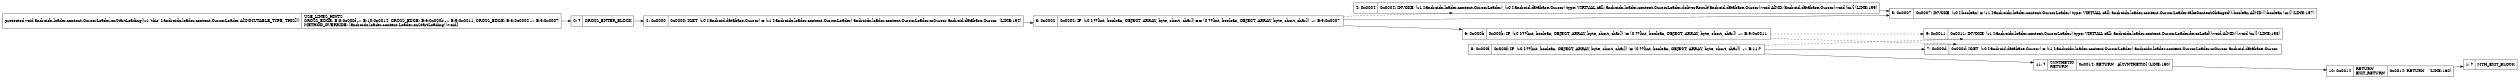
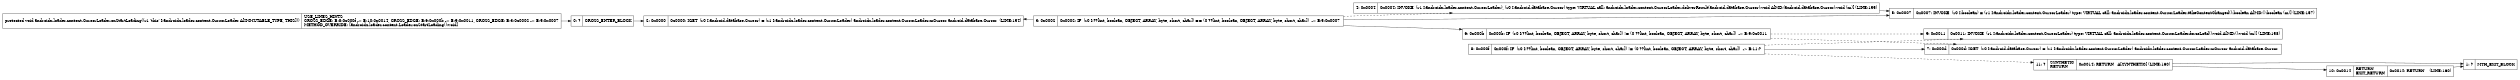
edge "2: 0x0000" -> "3: 0x0002": reversed
edge "8: 0x000f" -> "11: ?": style solid -> dashed
edge "11: ?" -> "1: ?": added
